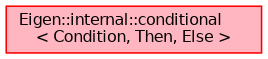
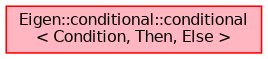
node "Eigen::internal::conditional < Condition, Then, Else >": label "Eigen::internal::conditional < Condition, Then, Else >" -> "Eigen::conditional::conditional < Condition, Then, Else >"
